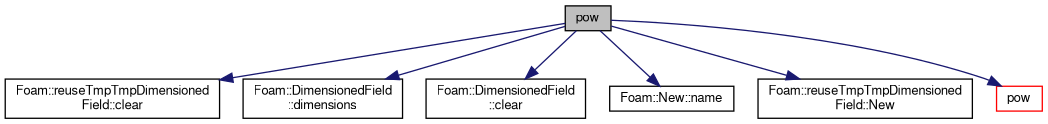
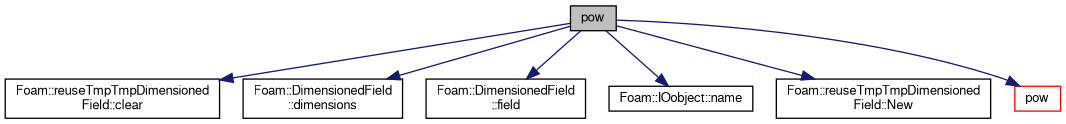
node "Foam::DimensionedField ::clear": label "Foam::DimensionedField ::clear" -> "Foam::DimensionedField ::field"
node "Foam::New::name": label "Foam::New::name" -> "Foam::IOobject::name"
